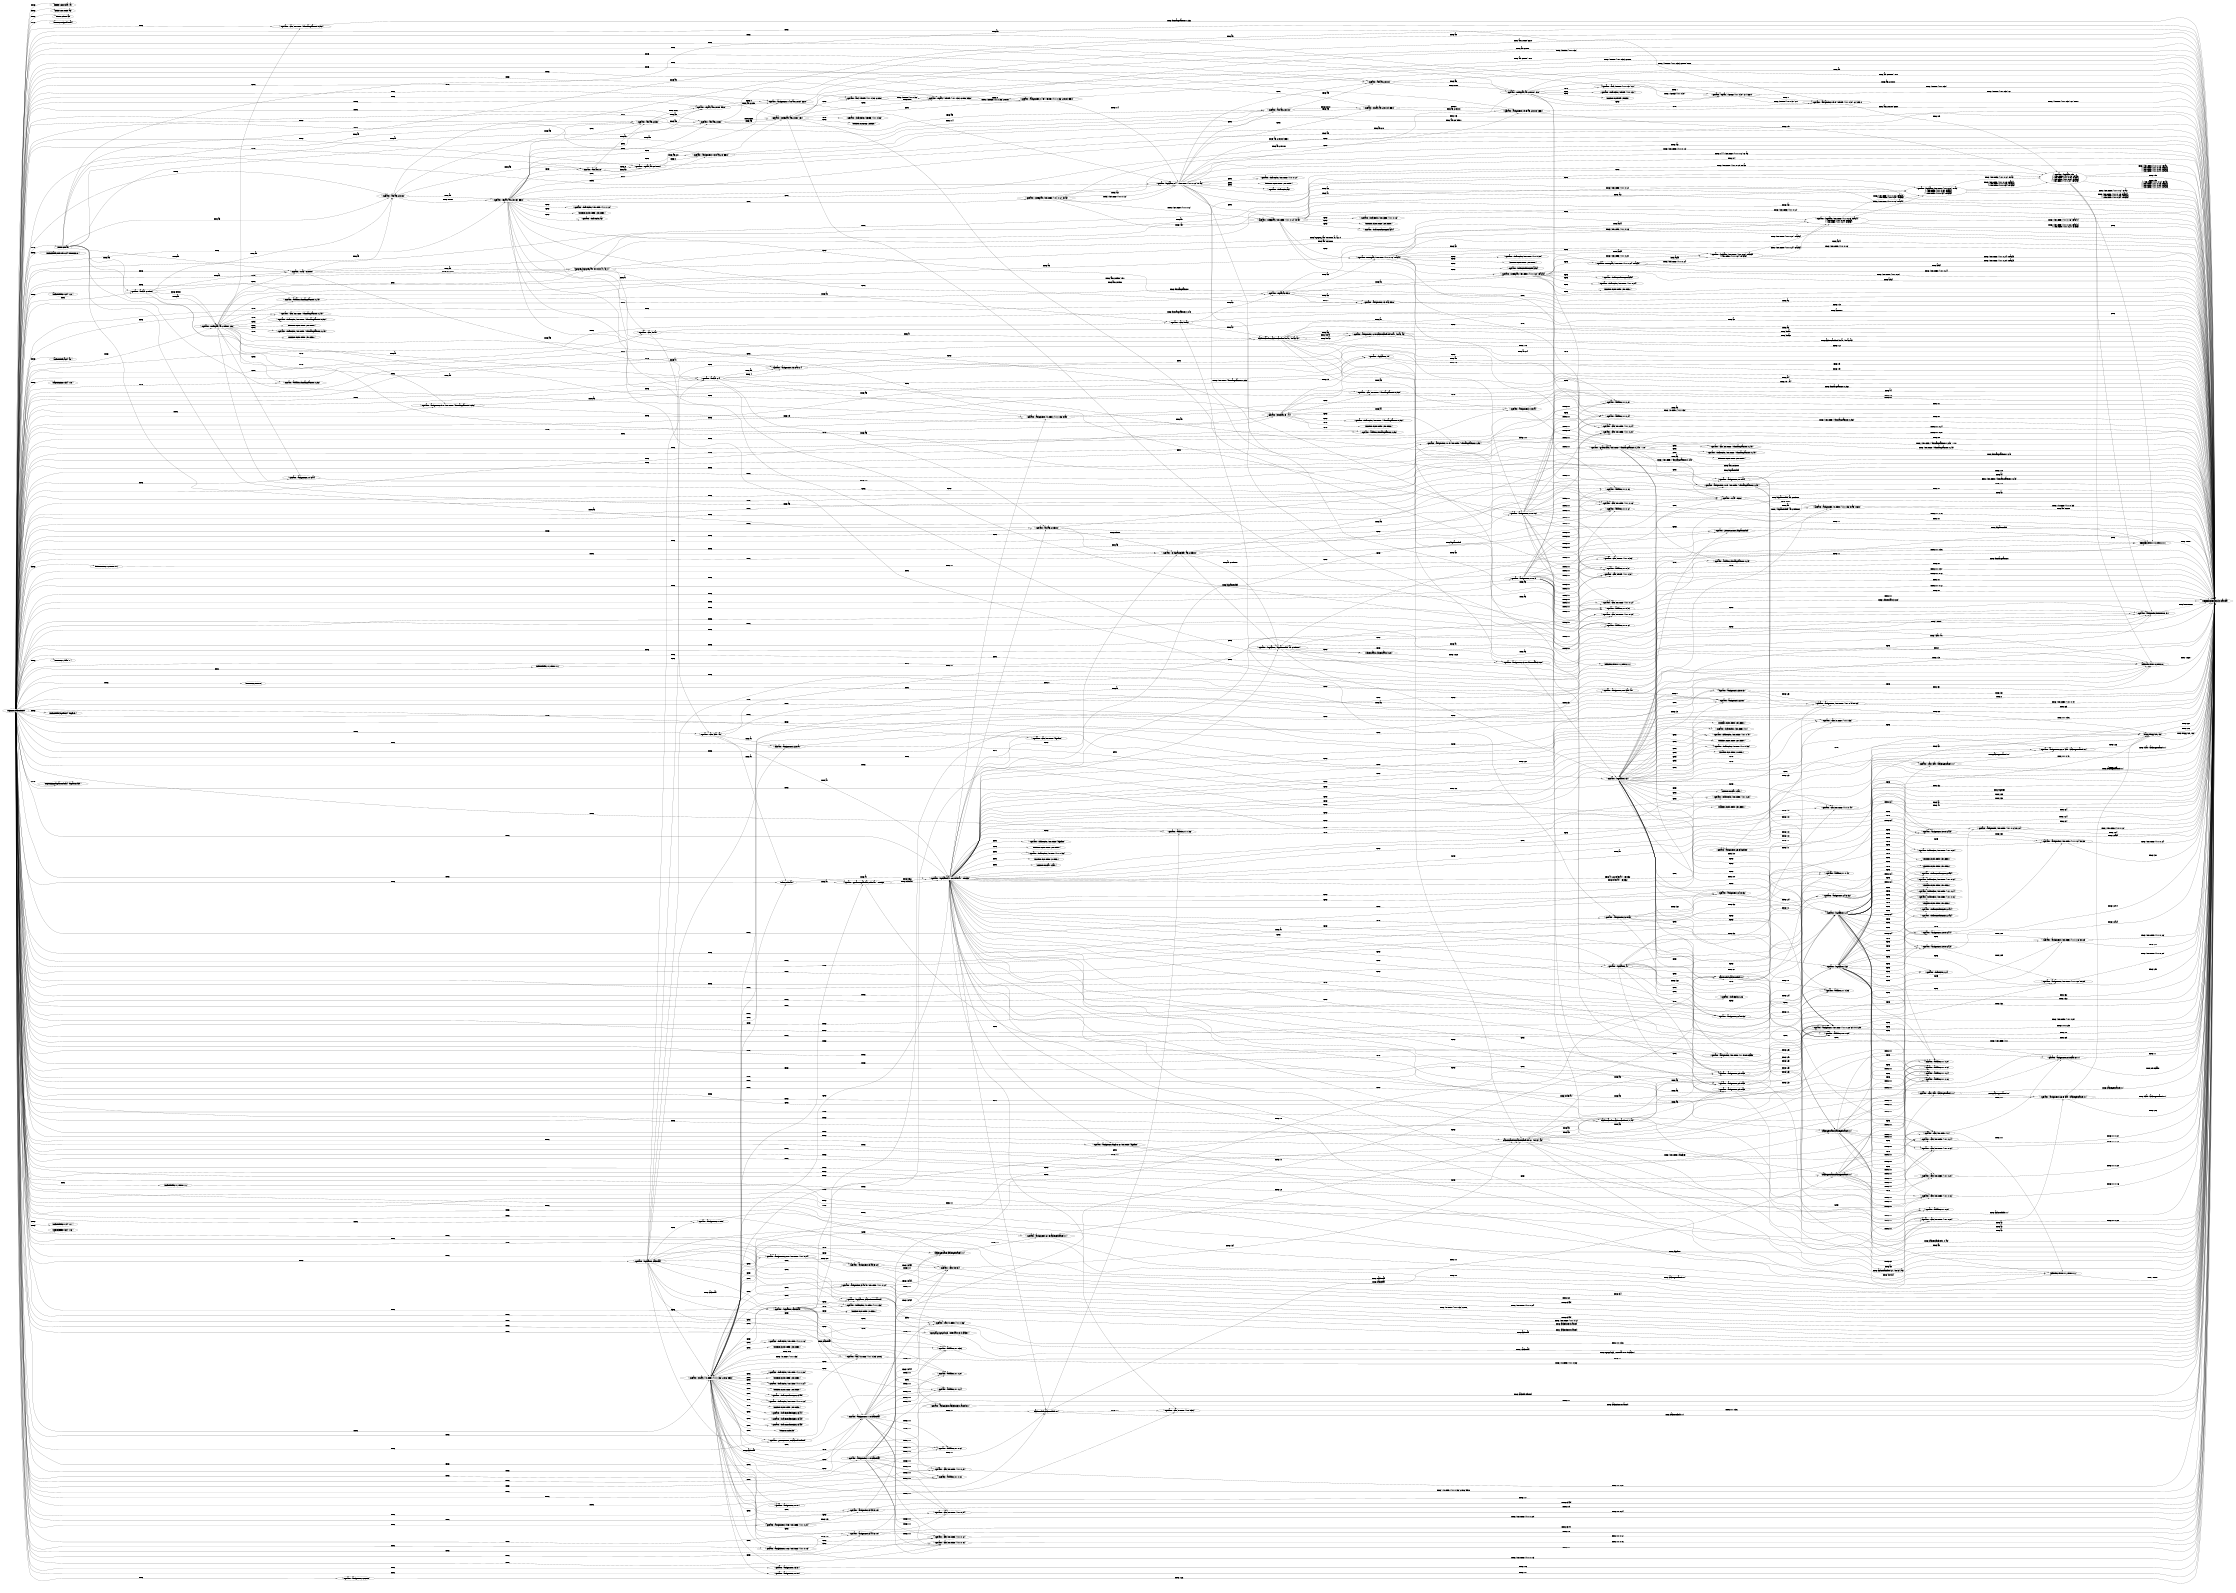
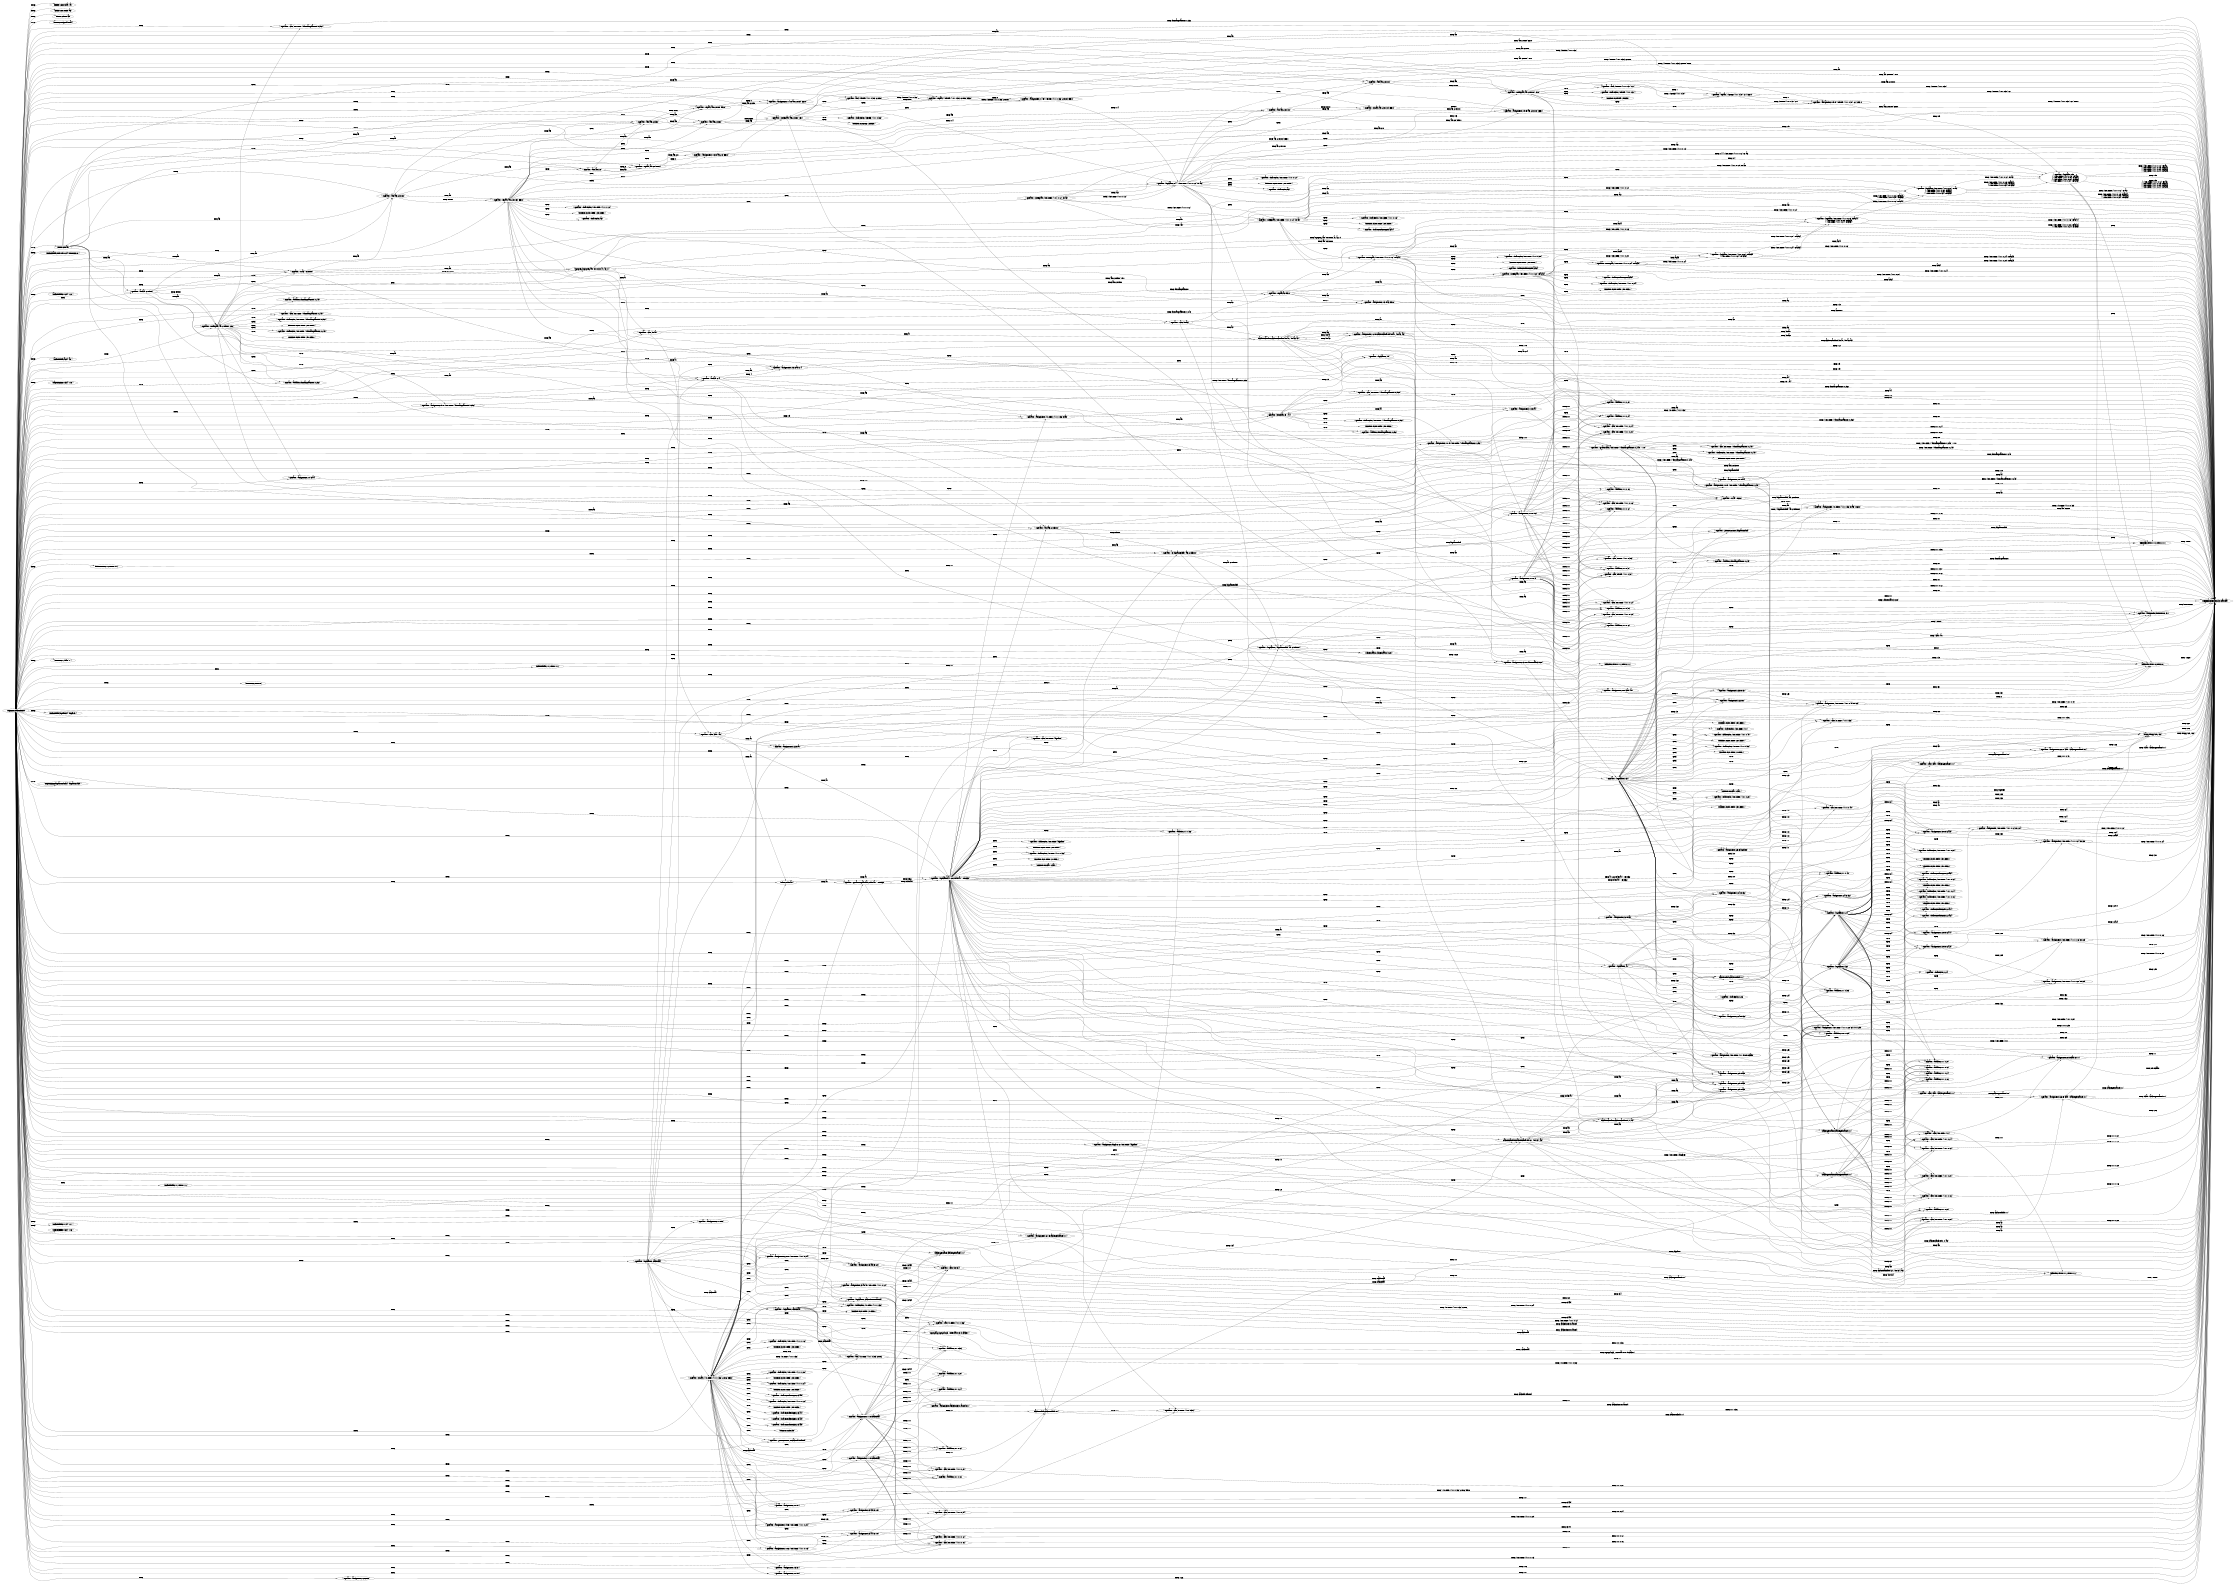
edge "(<operator>.logicalNot,!a1)" -> "(<operator>.logicalNot,!v24)": label "DDG: v21" -> "CDG: "
